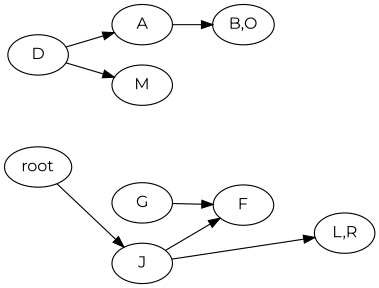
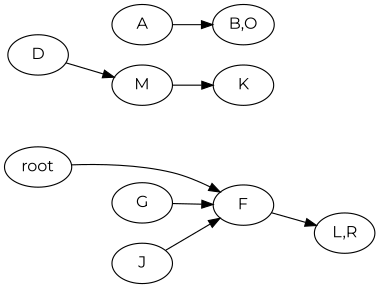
edge "D" -> "A": removed
node "K": added
edge "root" -> "J": now "root" -> "F"
edge "J" -> "L,R": now "F" -> "L,R"
